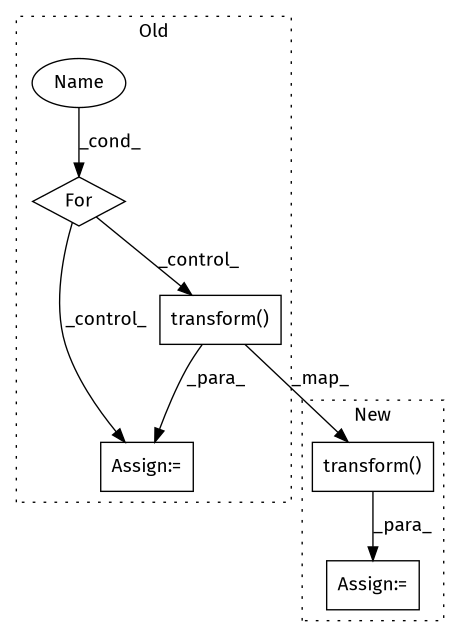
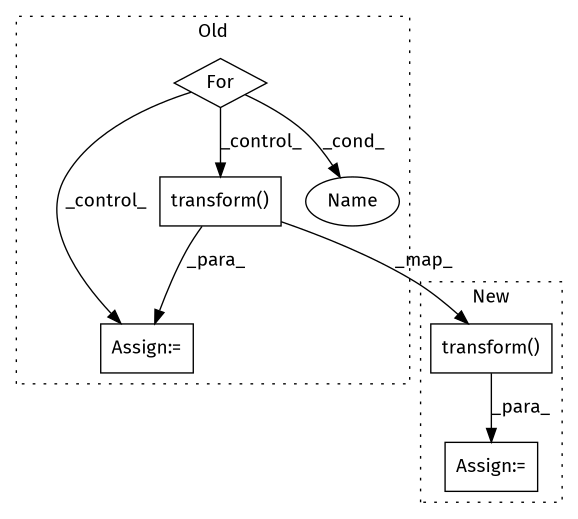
edge "Name" -> "For": reversed
